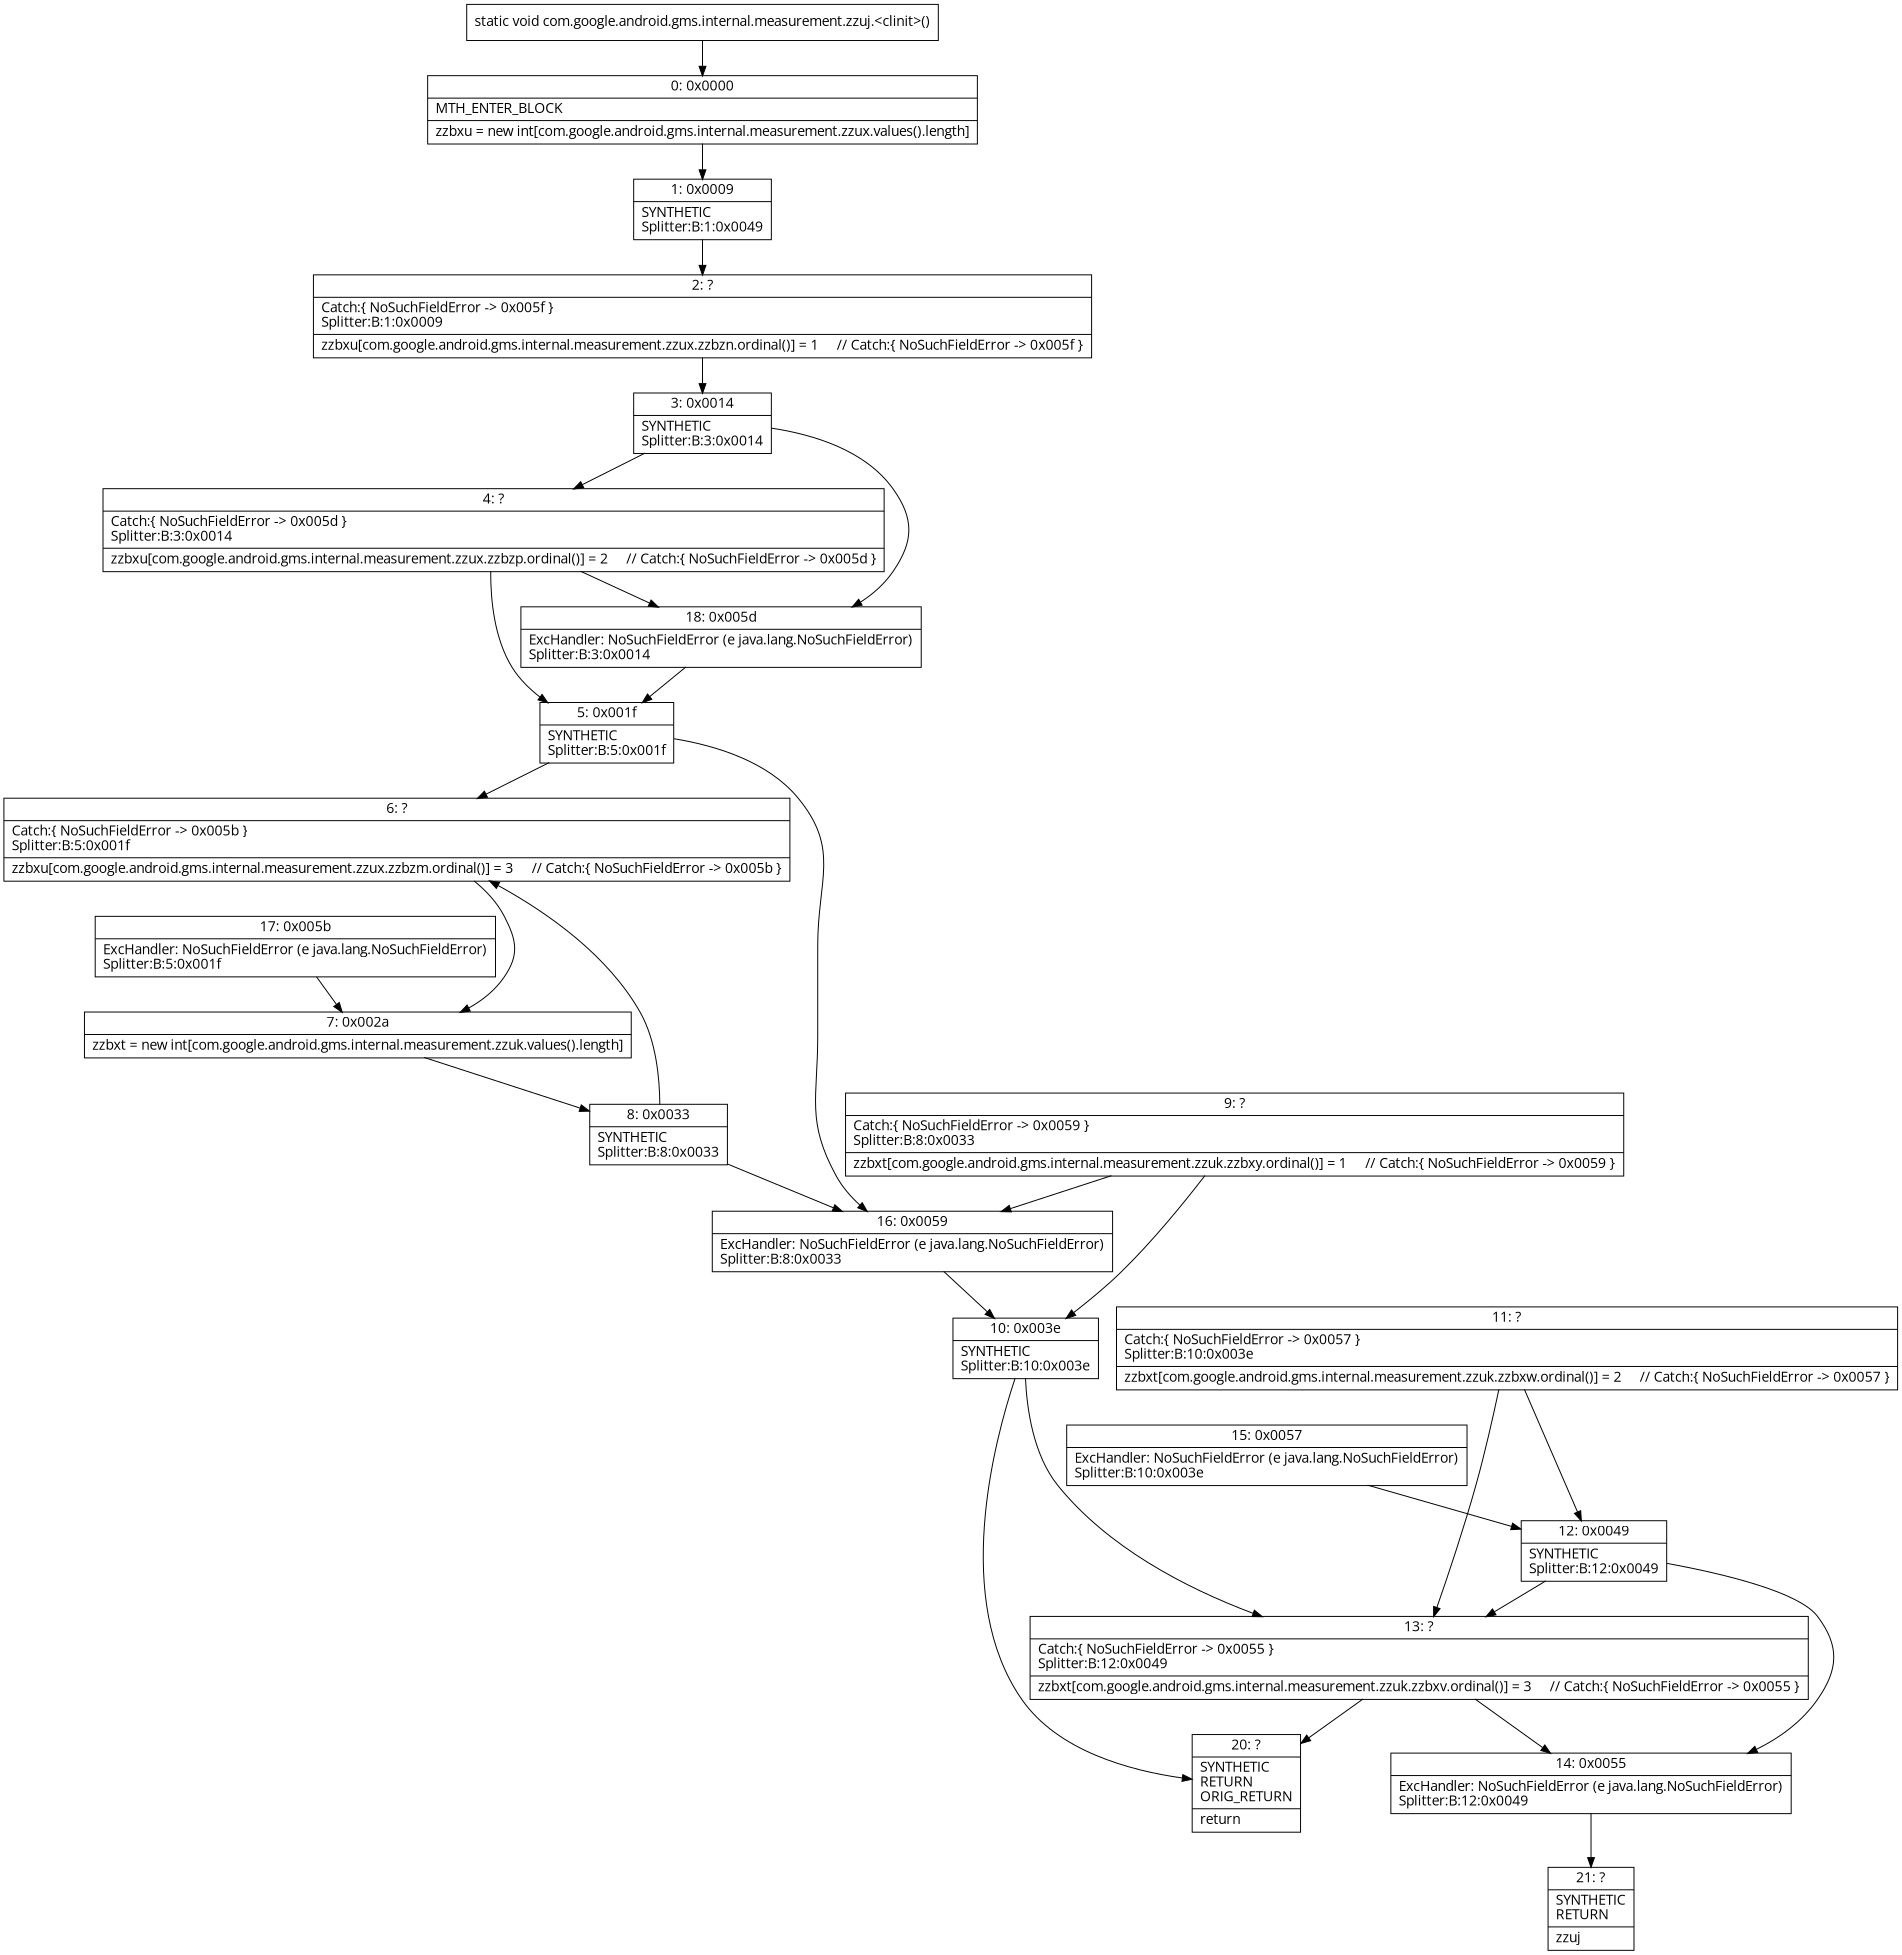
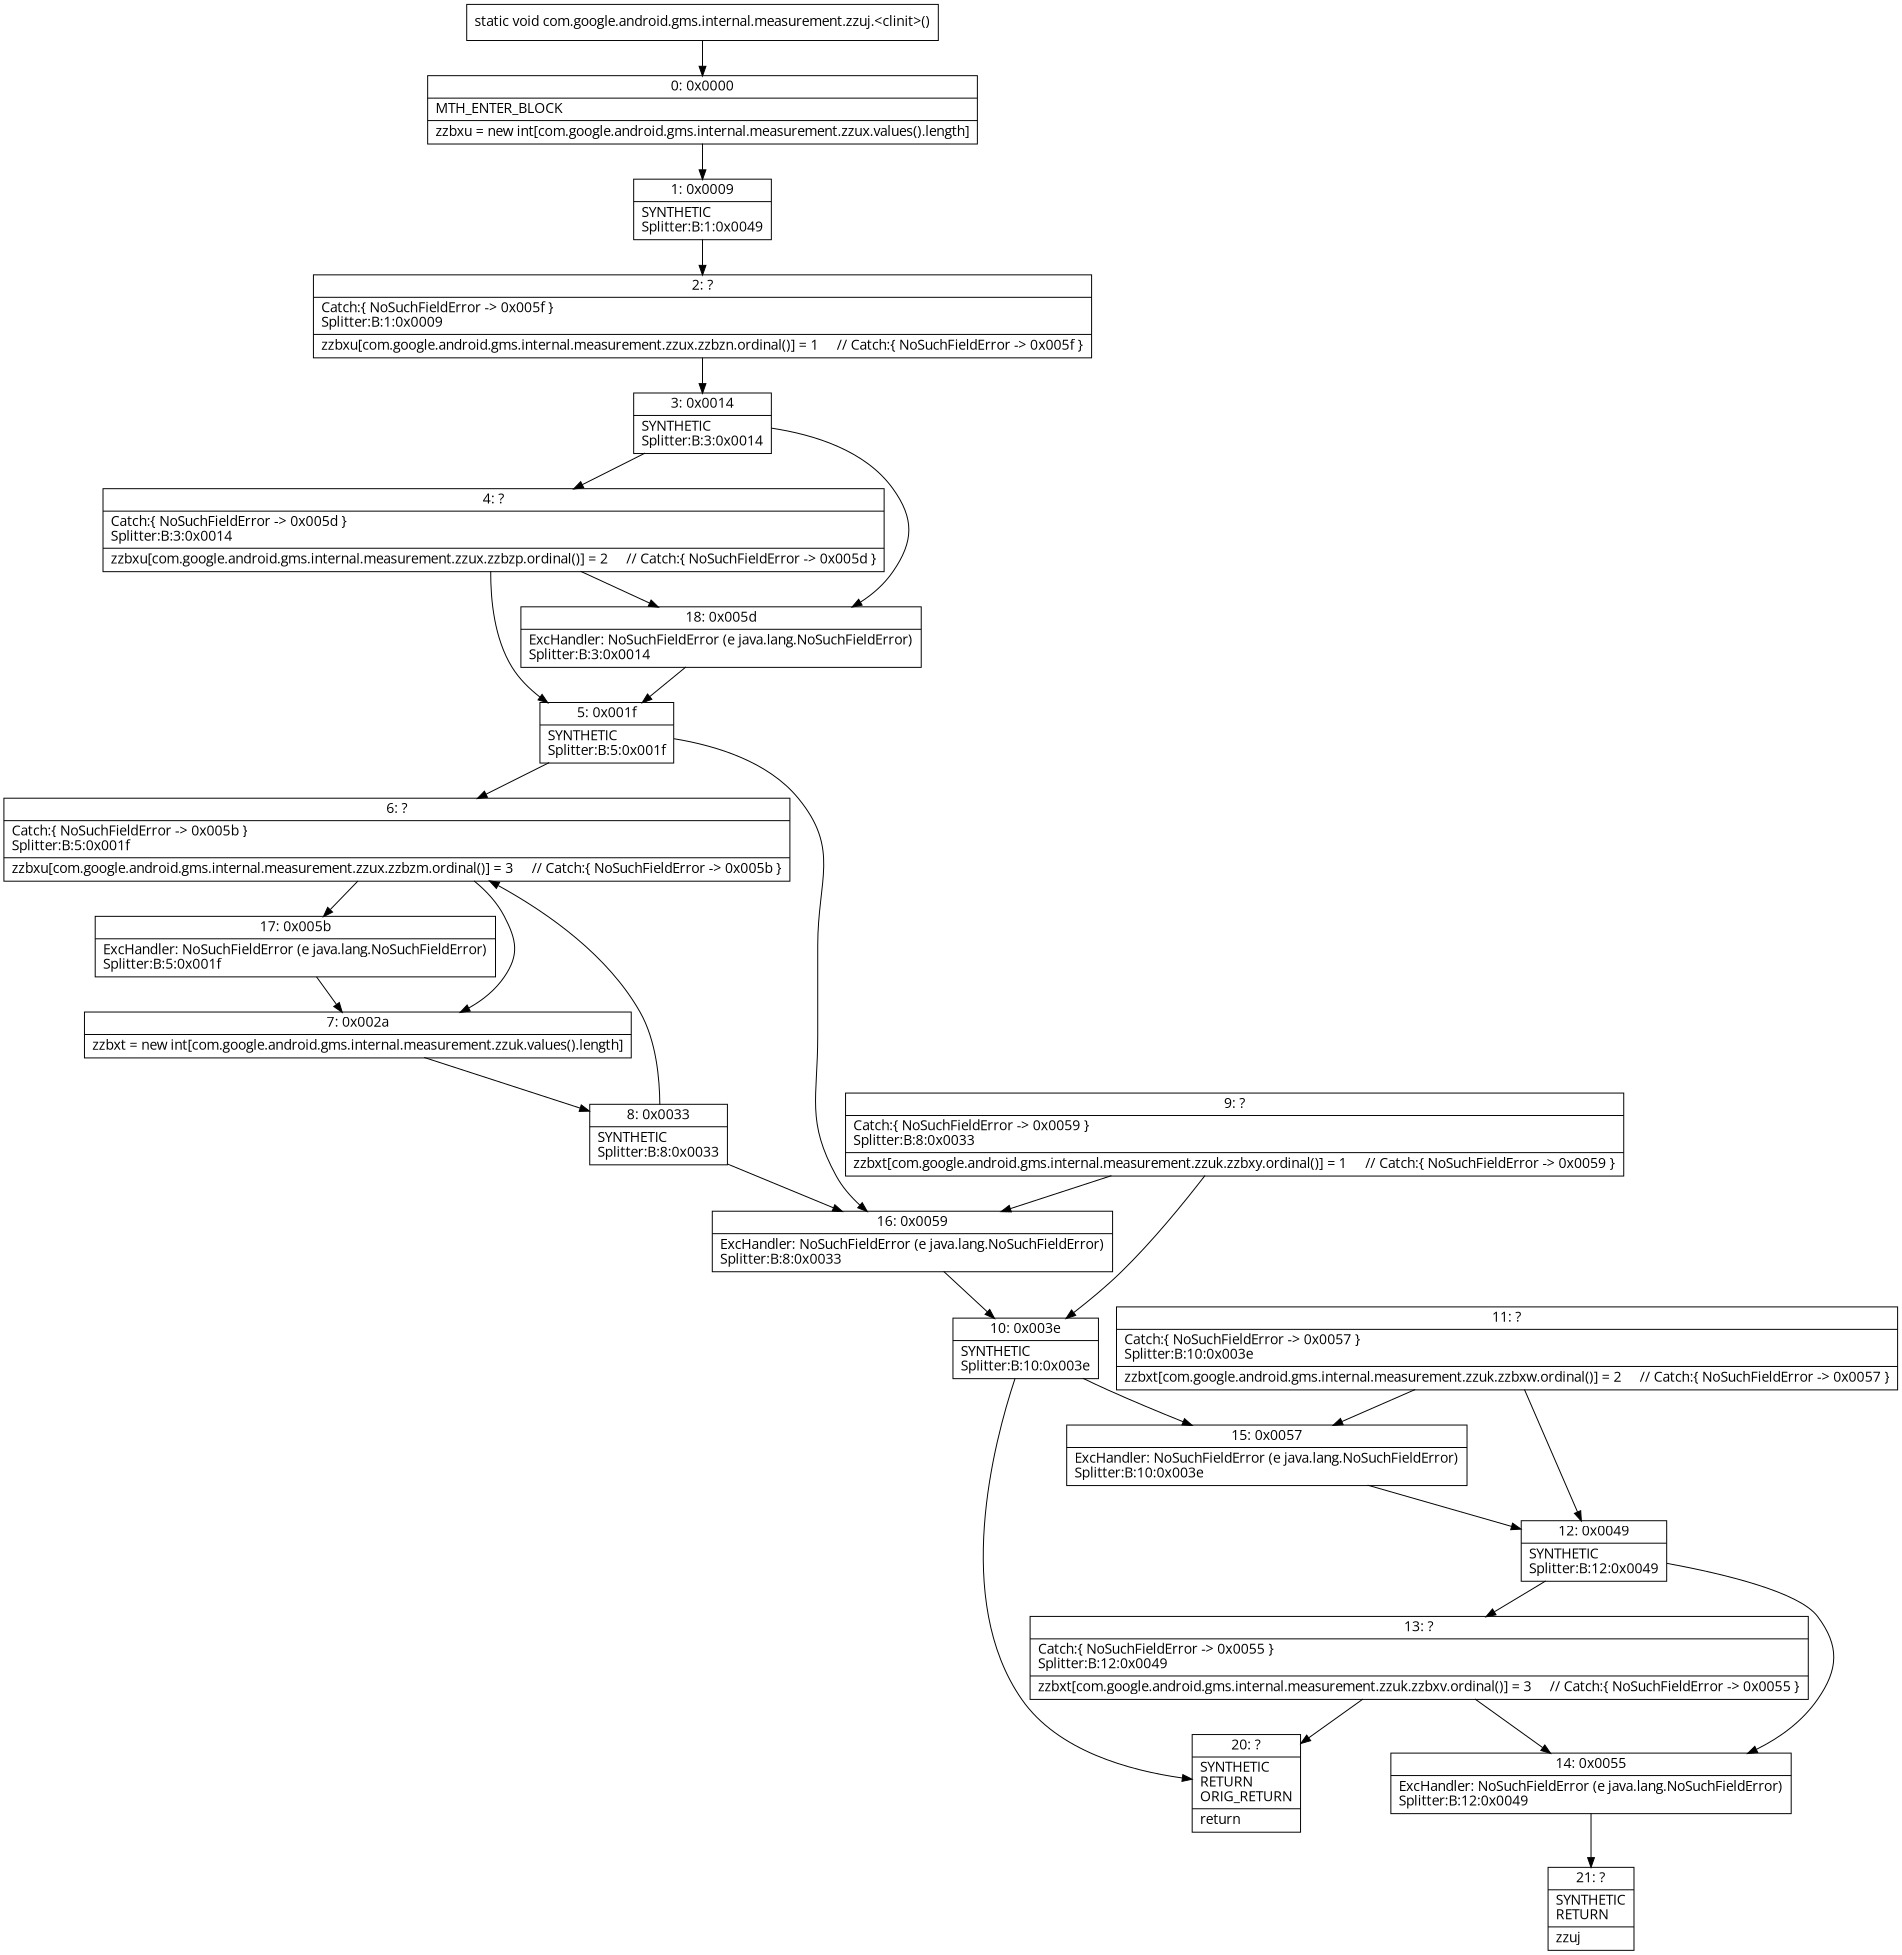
edge "6: ?" -> "17: 0x005b": added
edge "11: ?" -> "13: ?": now "11: ?" -> "15: 0x0057"
edge "10: 0x003e" -> "13: ?": now "10: 0x003e" -> "15: 0x0057"
